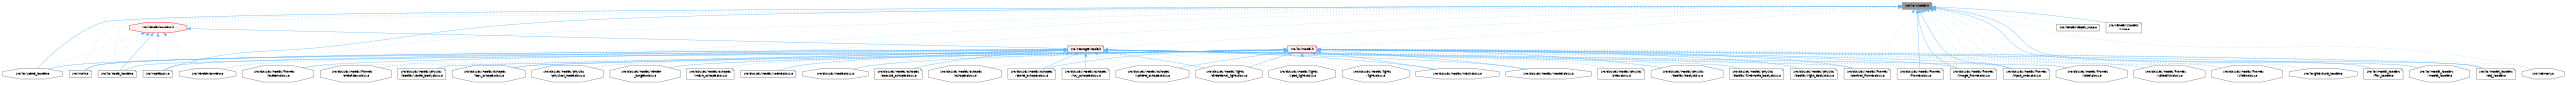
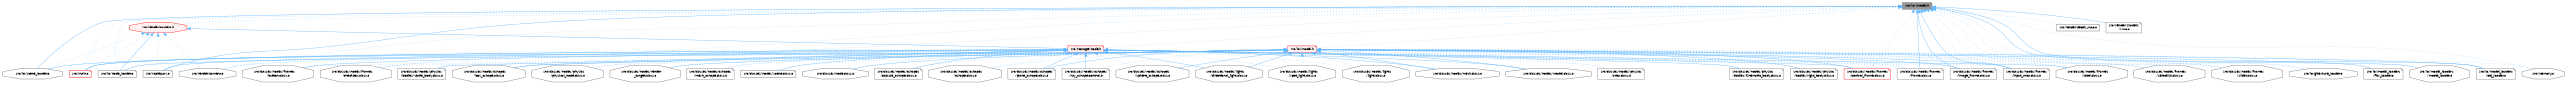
node "src/main.c": color grey40 -> red
node "src/classes/nodes/cshapes /ray_cshape.class.c": label "src/classes/nodes/cshapes /ray_cshape.class.c" -> "src/classes/nodes/cshapes /ray_cshape.control.c"
node "src/classes/nodes/physics /bodies/body.class.c": removed
node "src/classes/nodes/frames /control_frame.class.c": color grey40 -> red
